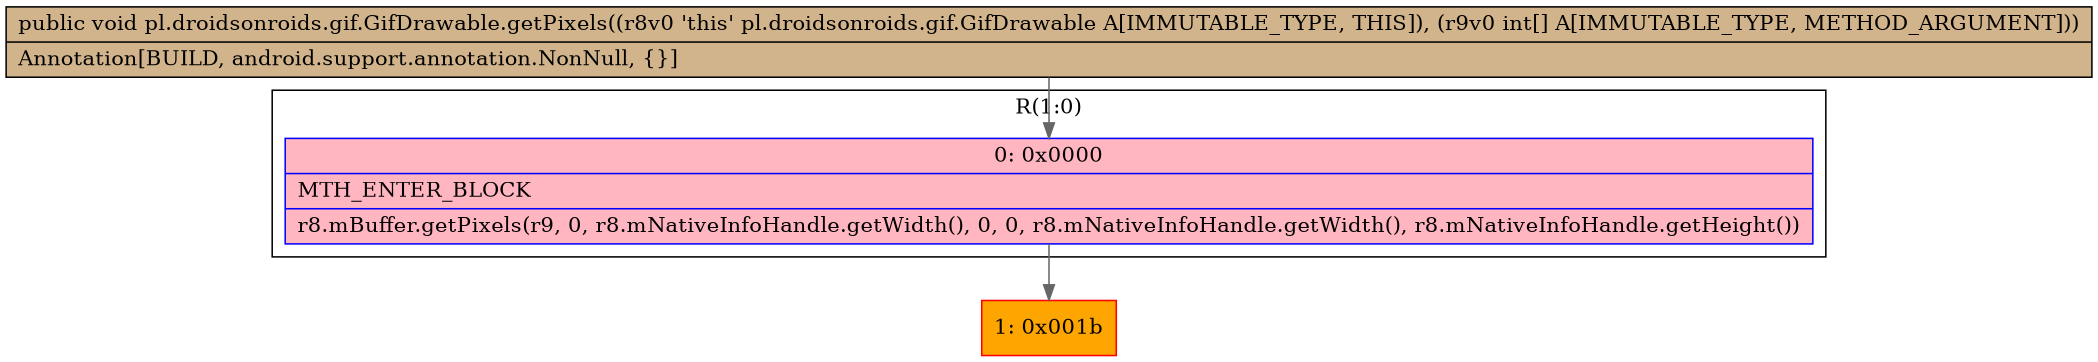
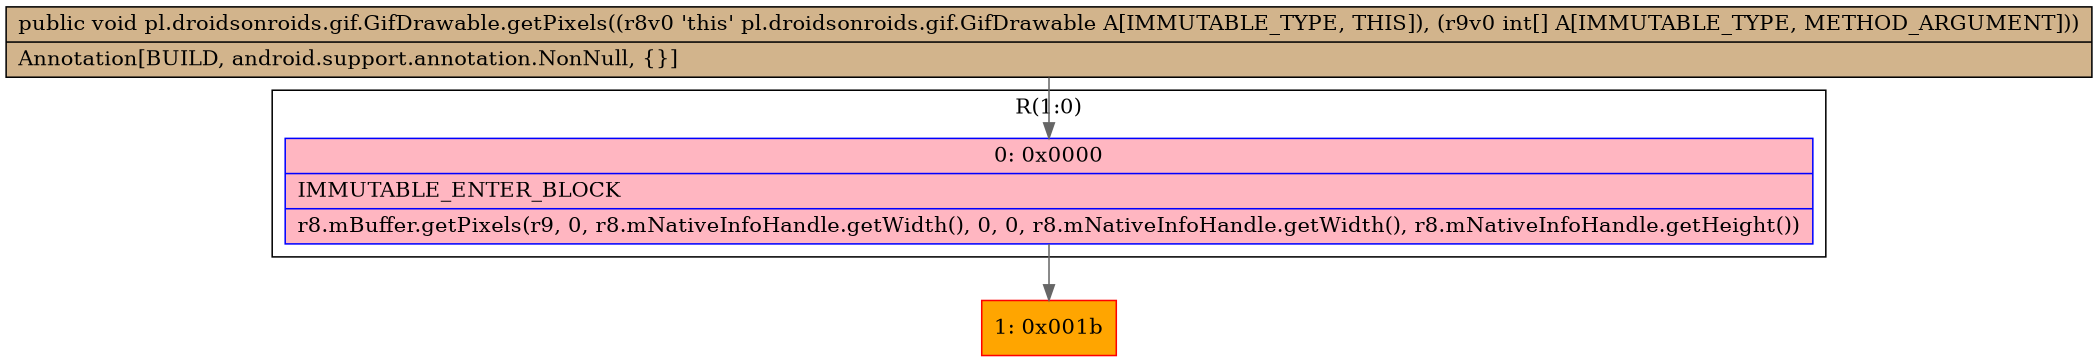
node "0: 0x0000": text "MTH_ENTER_BLOCK" -> "IMMUTABLE_ENTER_BLOCK"
